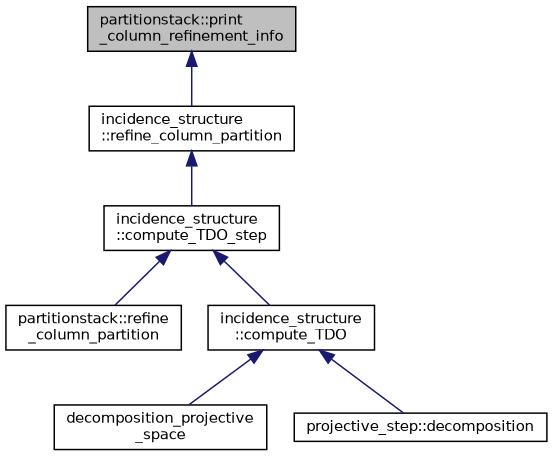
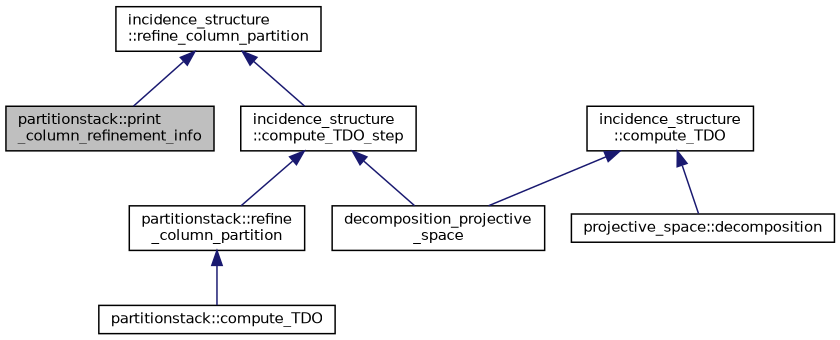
edge "incidence_structure ::refine_column_partition" -> "partitionstack::print _column_refinement_info": reversed
edge "incidence_structure ::compute_TDO" -> "incidence_structure ::compute_TDO_step": now "decomposition_projective _space" -> "incidence_structure ::compute_TDO_step"
node "partitionstack::compute_TDO": added
node "projective_step::decomposition": label "projective_step::decomposition" -> "projective_space::decomposition"
